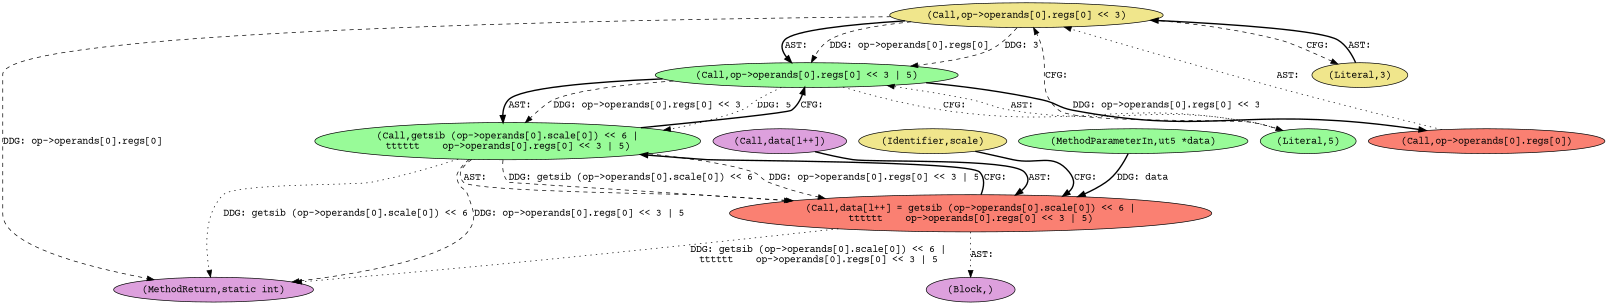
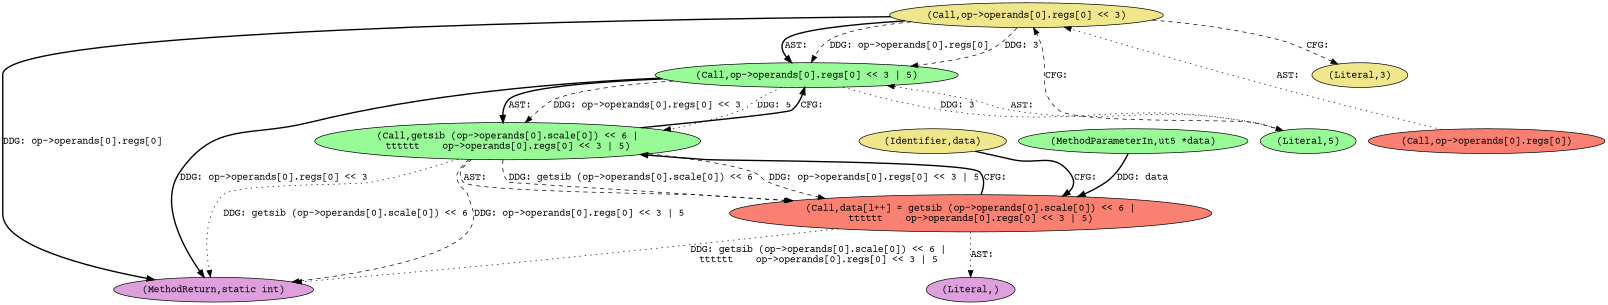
edge "(Literal,3)" -> "(Call,op->operands[0].regs[0] << 3)": removed, label "AST:"
edge "(Call,op->operands[0].regs[0] << 3)" -> "(MethodReturn,static int)": style dashed -> bold
edge "(Call,op->operands[0].regs[0] << 3 | 5)" -> "(Literal,5)": label "CFG: " -> "DDG: 3"
edge "(Call,op->operands[0].regs[0] << 3 | 5)" -> "(Call,op->operands[0].regs[0])": now "(Call,op->operands[0].regs[0] << 3 | 5)" -> "(MethodReturn,static int)"
node "(Call,data[l++])": removed
node "(Identifier,scale)": label "(Identifier,scale)" -> "(Identifier,data)"
node "(Block,)": label "(Block,)" -> "(Literal,)"
